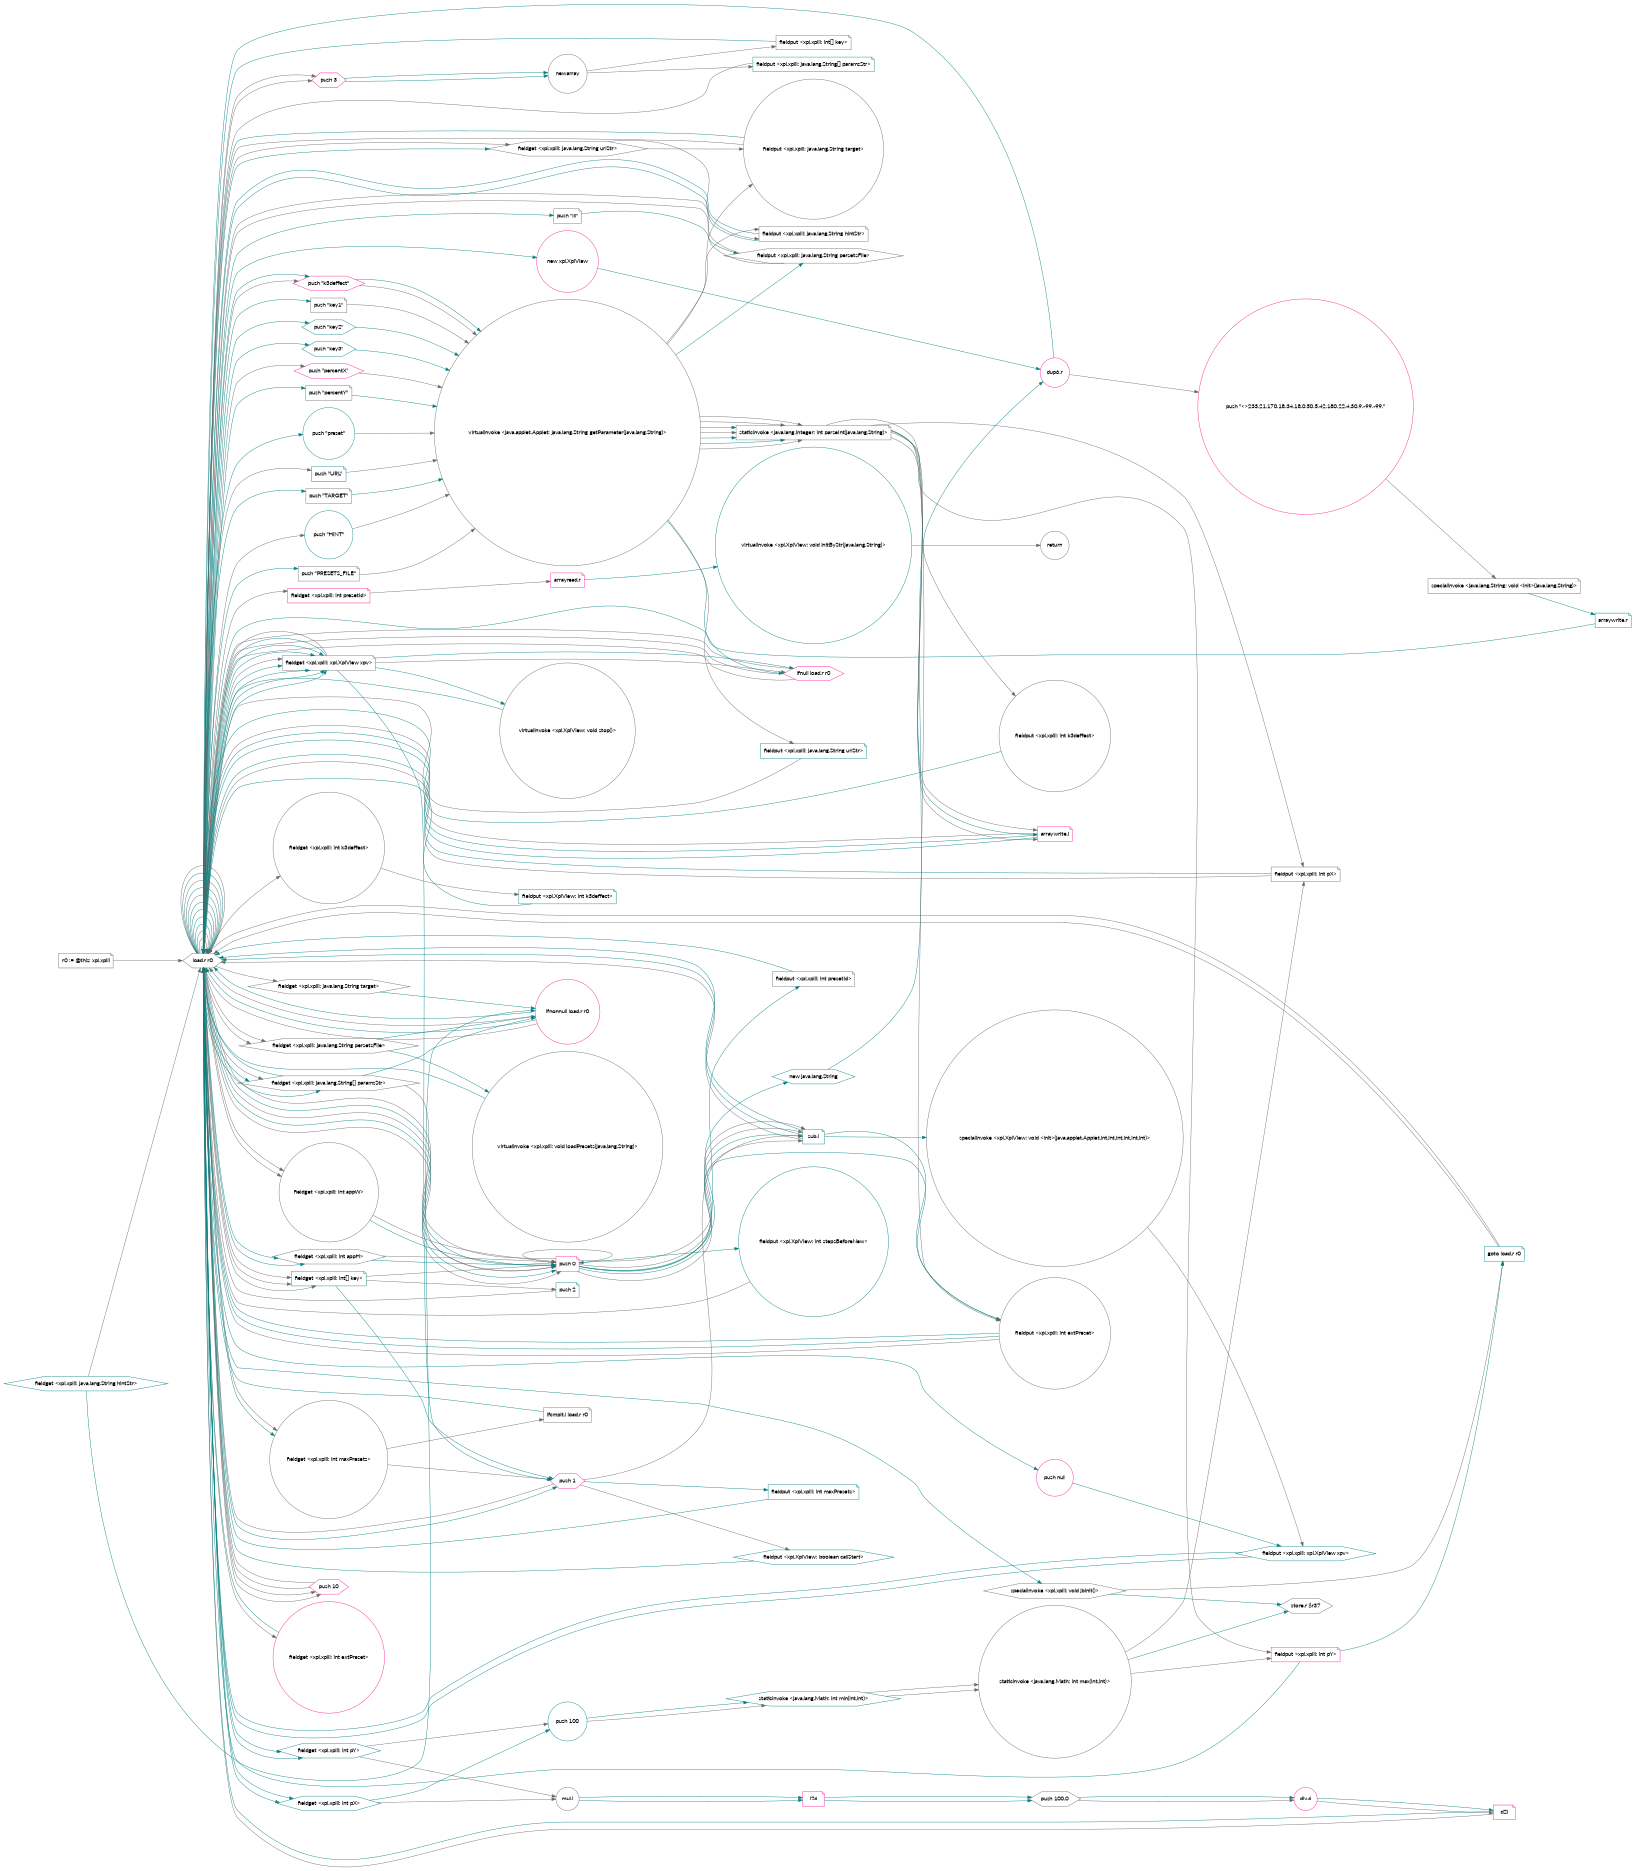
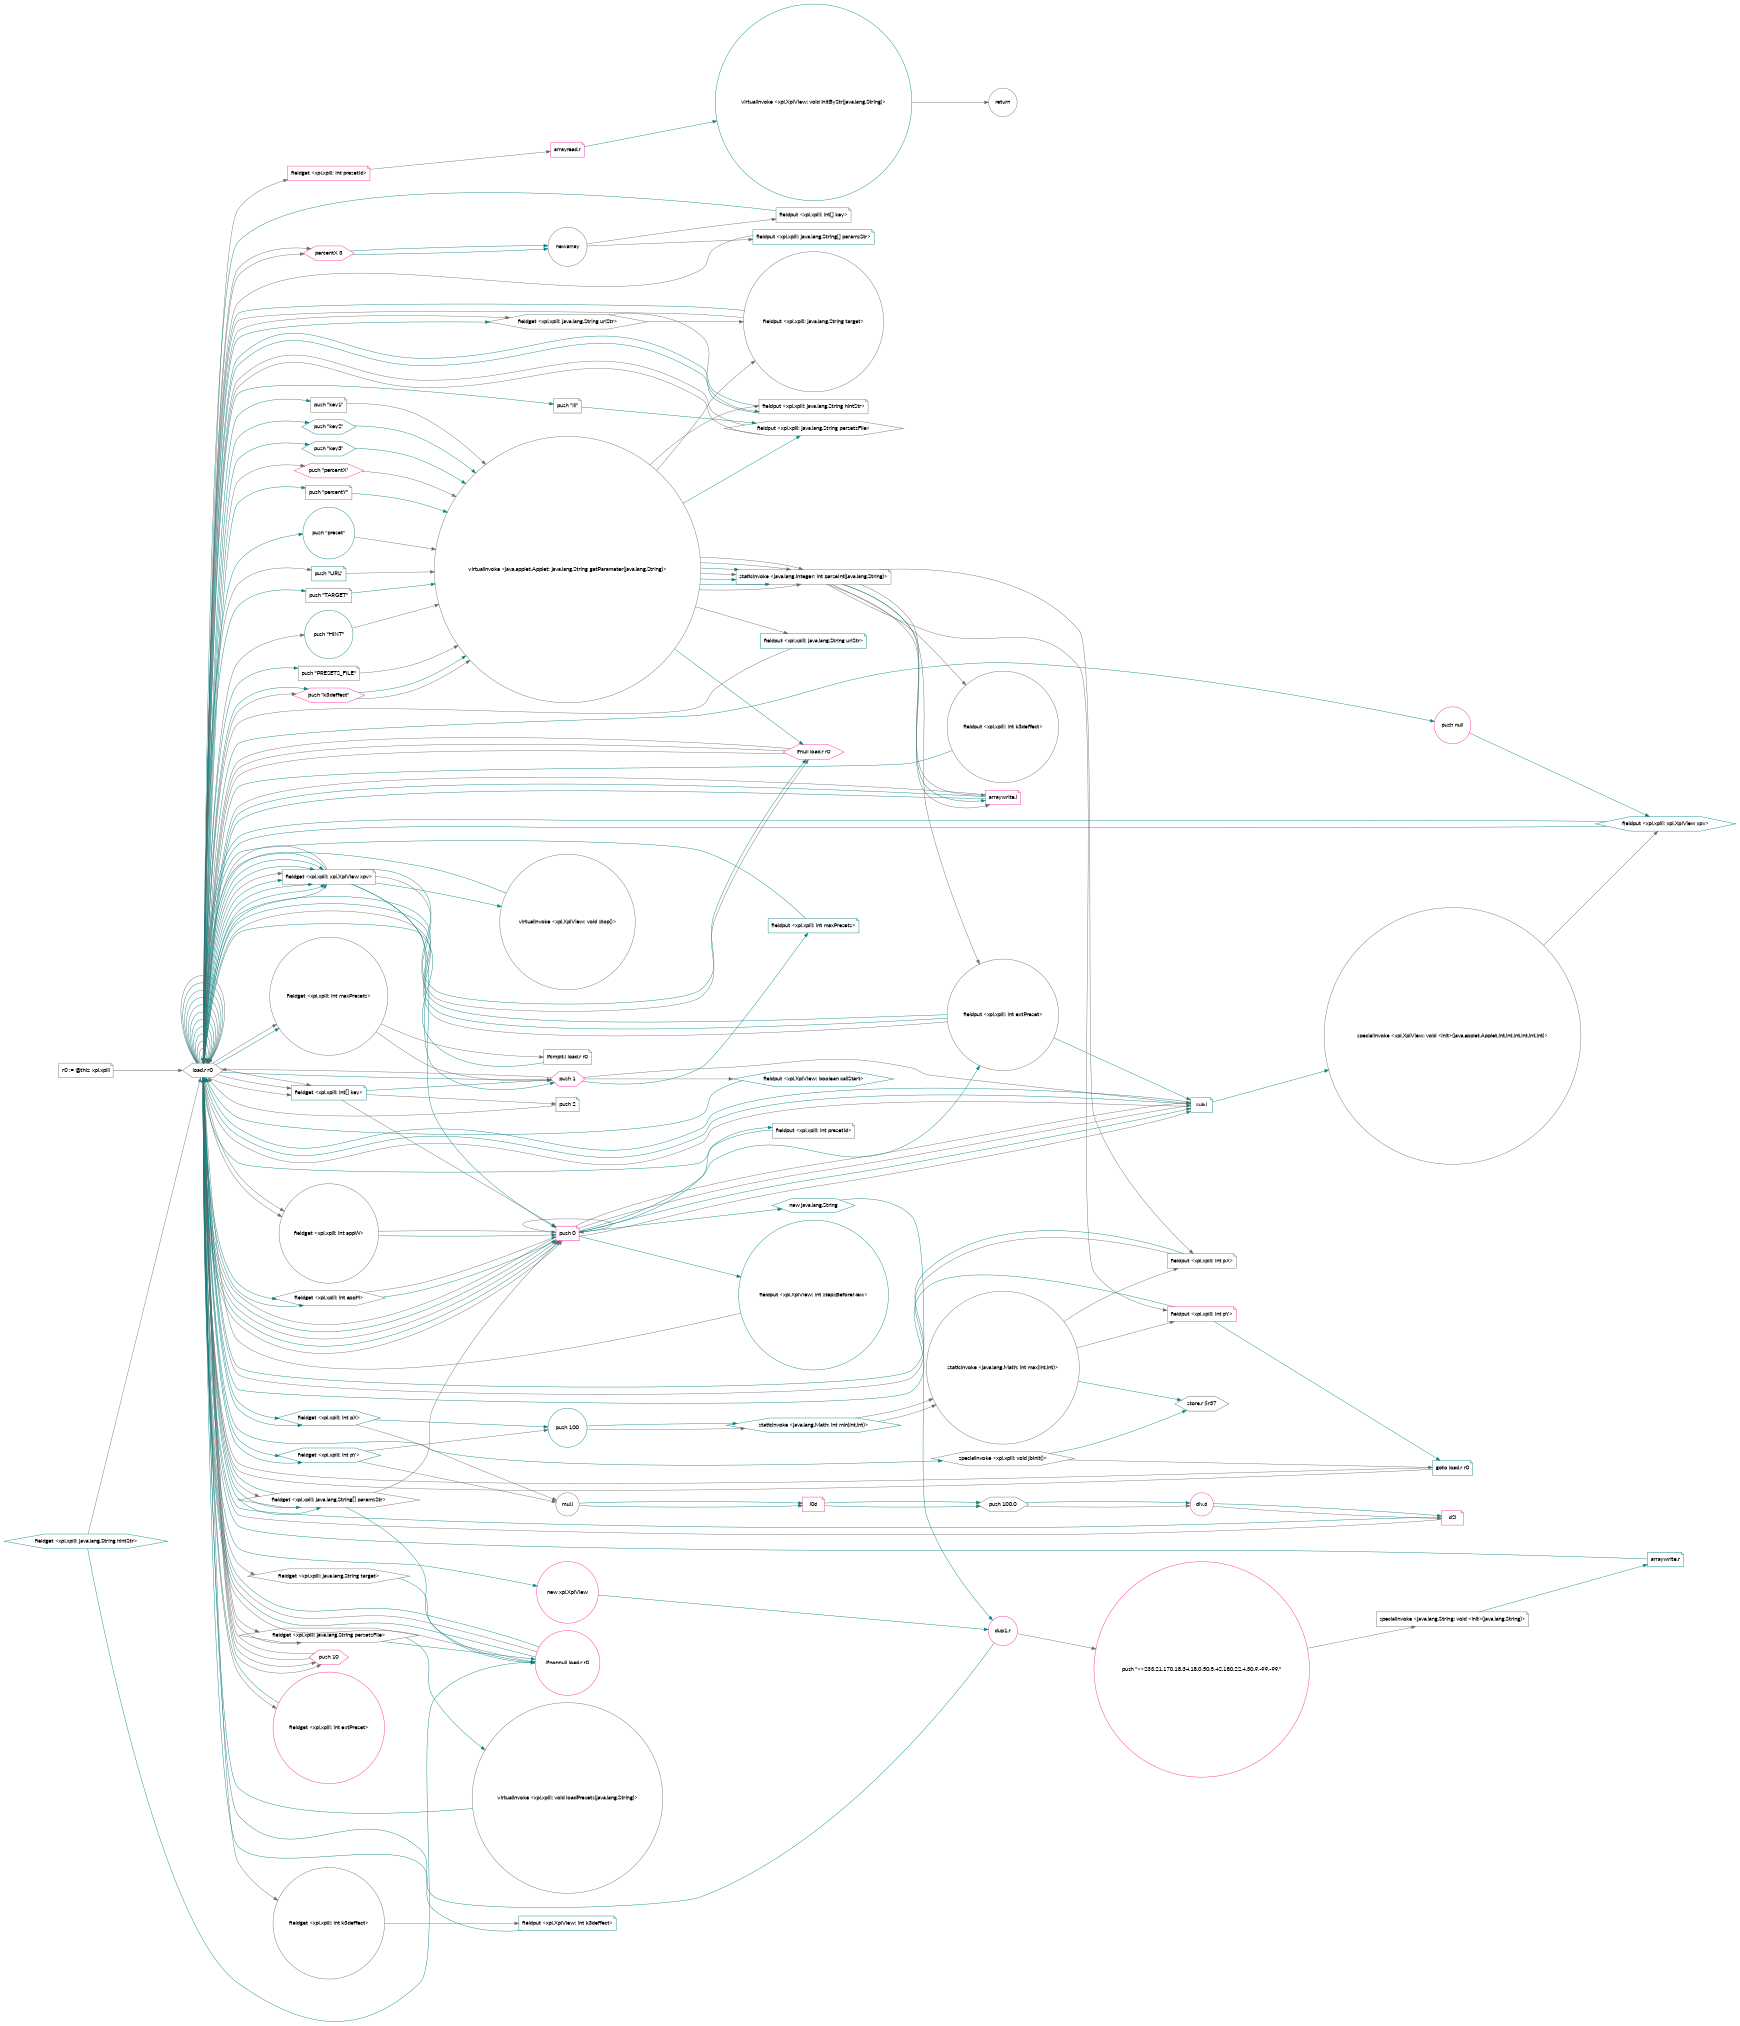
node "push 3": label "push 3" -> "percentX 3"
node "dup6.r": label "dup6.r" -> "dup1.r"
edge "fieldget <xpl.xplii: xpl.XplView xpv>" -> "push 0": added
edge "sub.i" -> "fieldput <xpl.xplii: int extPreset>": reversed
node "i2d": label "i2d" -> "i0d"
